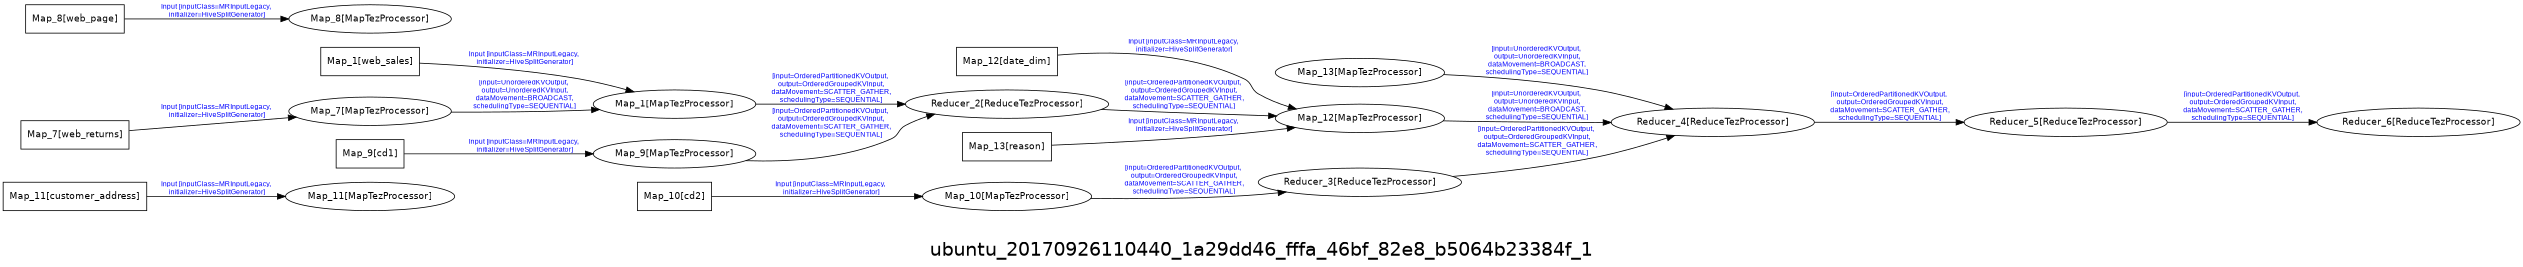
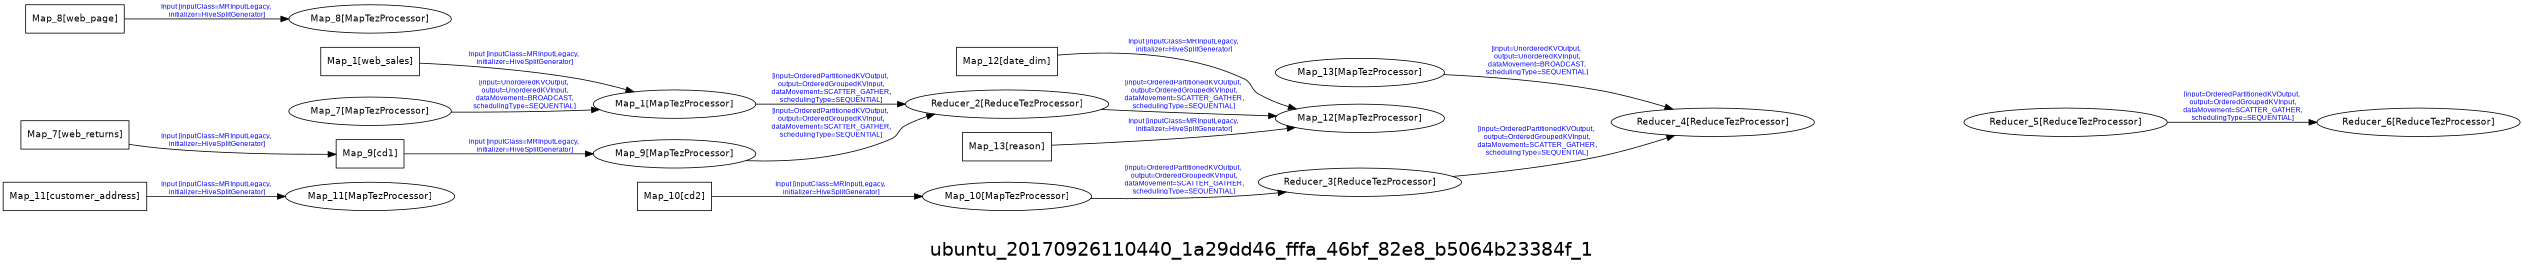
edge "Map_12[MapTezProcessor]" -> "Reducer_4[ReduceTezProcessor]": removed, label "[input=UnorderedKVOutput, output=UnorderedKVInput, dataMovement=BROADCAST, schedulingType=SEQUENTIAL]"
edge "Reducer_4[ReduceTezProcessor]" -> "Reducer_5[ReduceTezProcessor]": removed, label "[input=OrderedPartitionedKVOutput, output=OrderedGroupedKVInput, dataMovement=SCATTER_GATHER, schedulingType=SEQUENTIAL]"
edge "Map_7[web_returns]" -> "Map_7[MapTezProcessor]": now "Map_7[web_returns]" -> "Map_9[cd1]"
